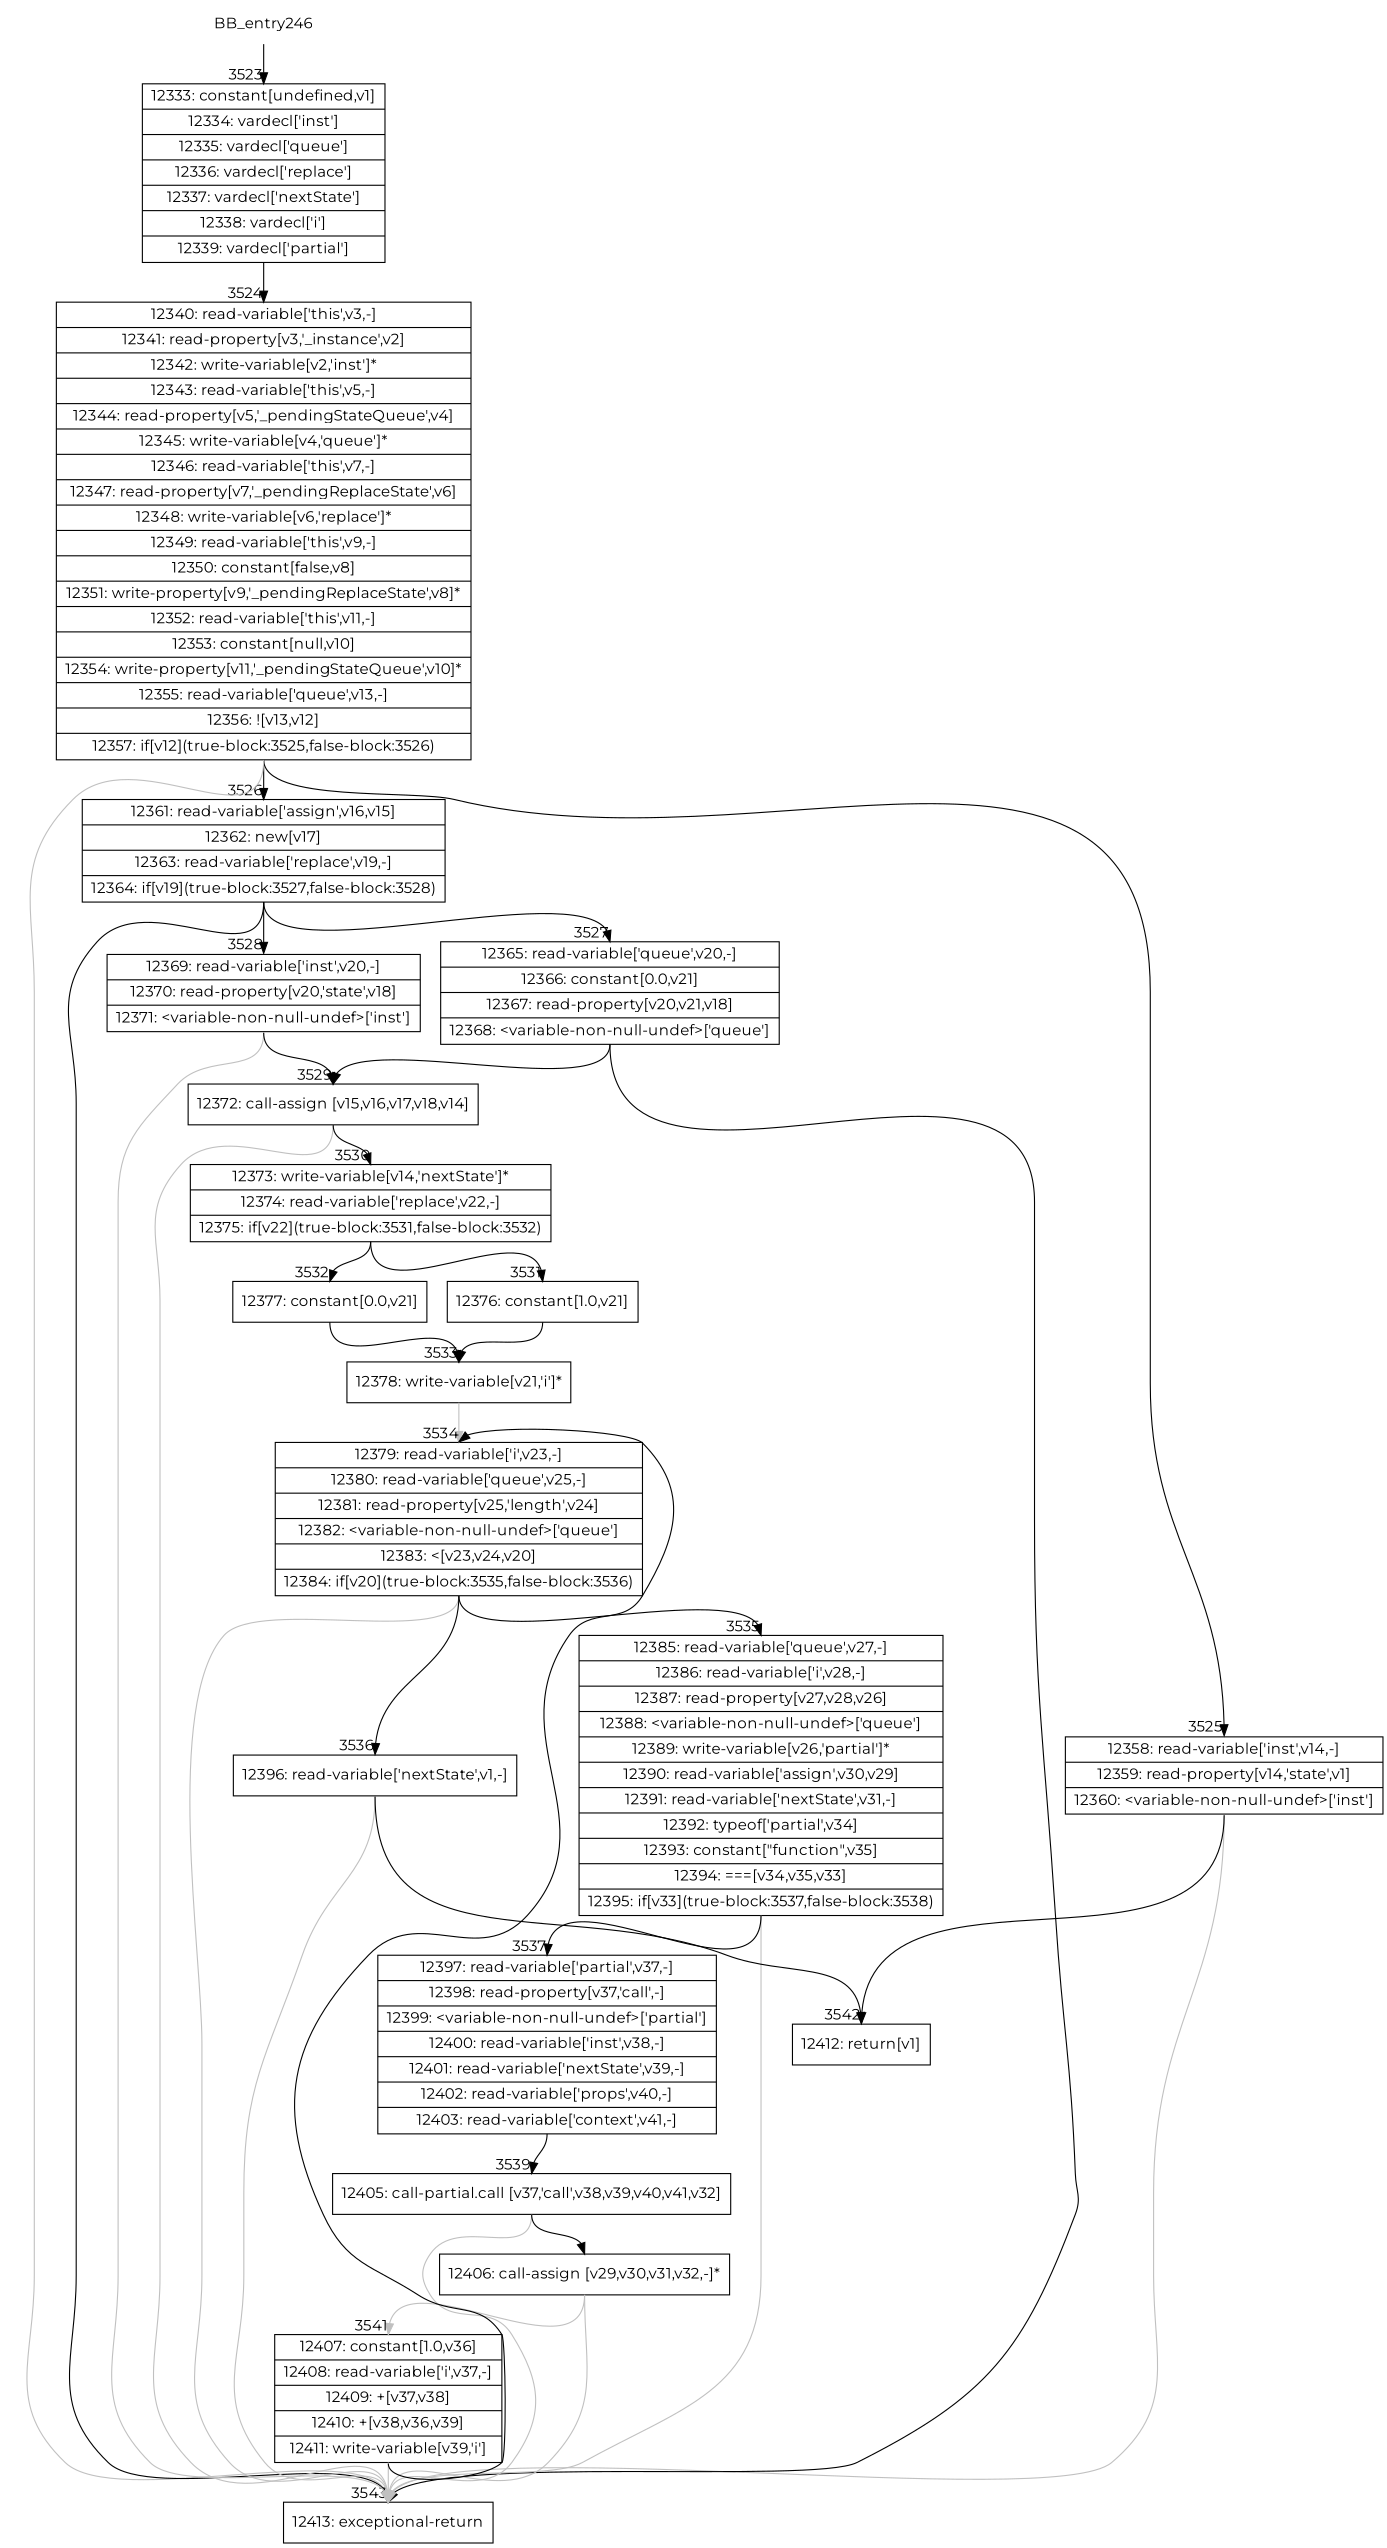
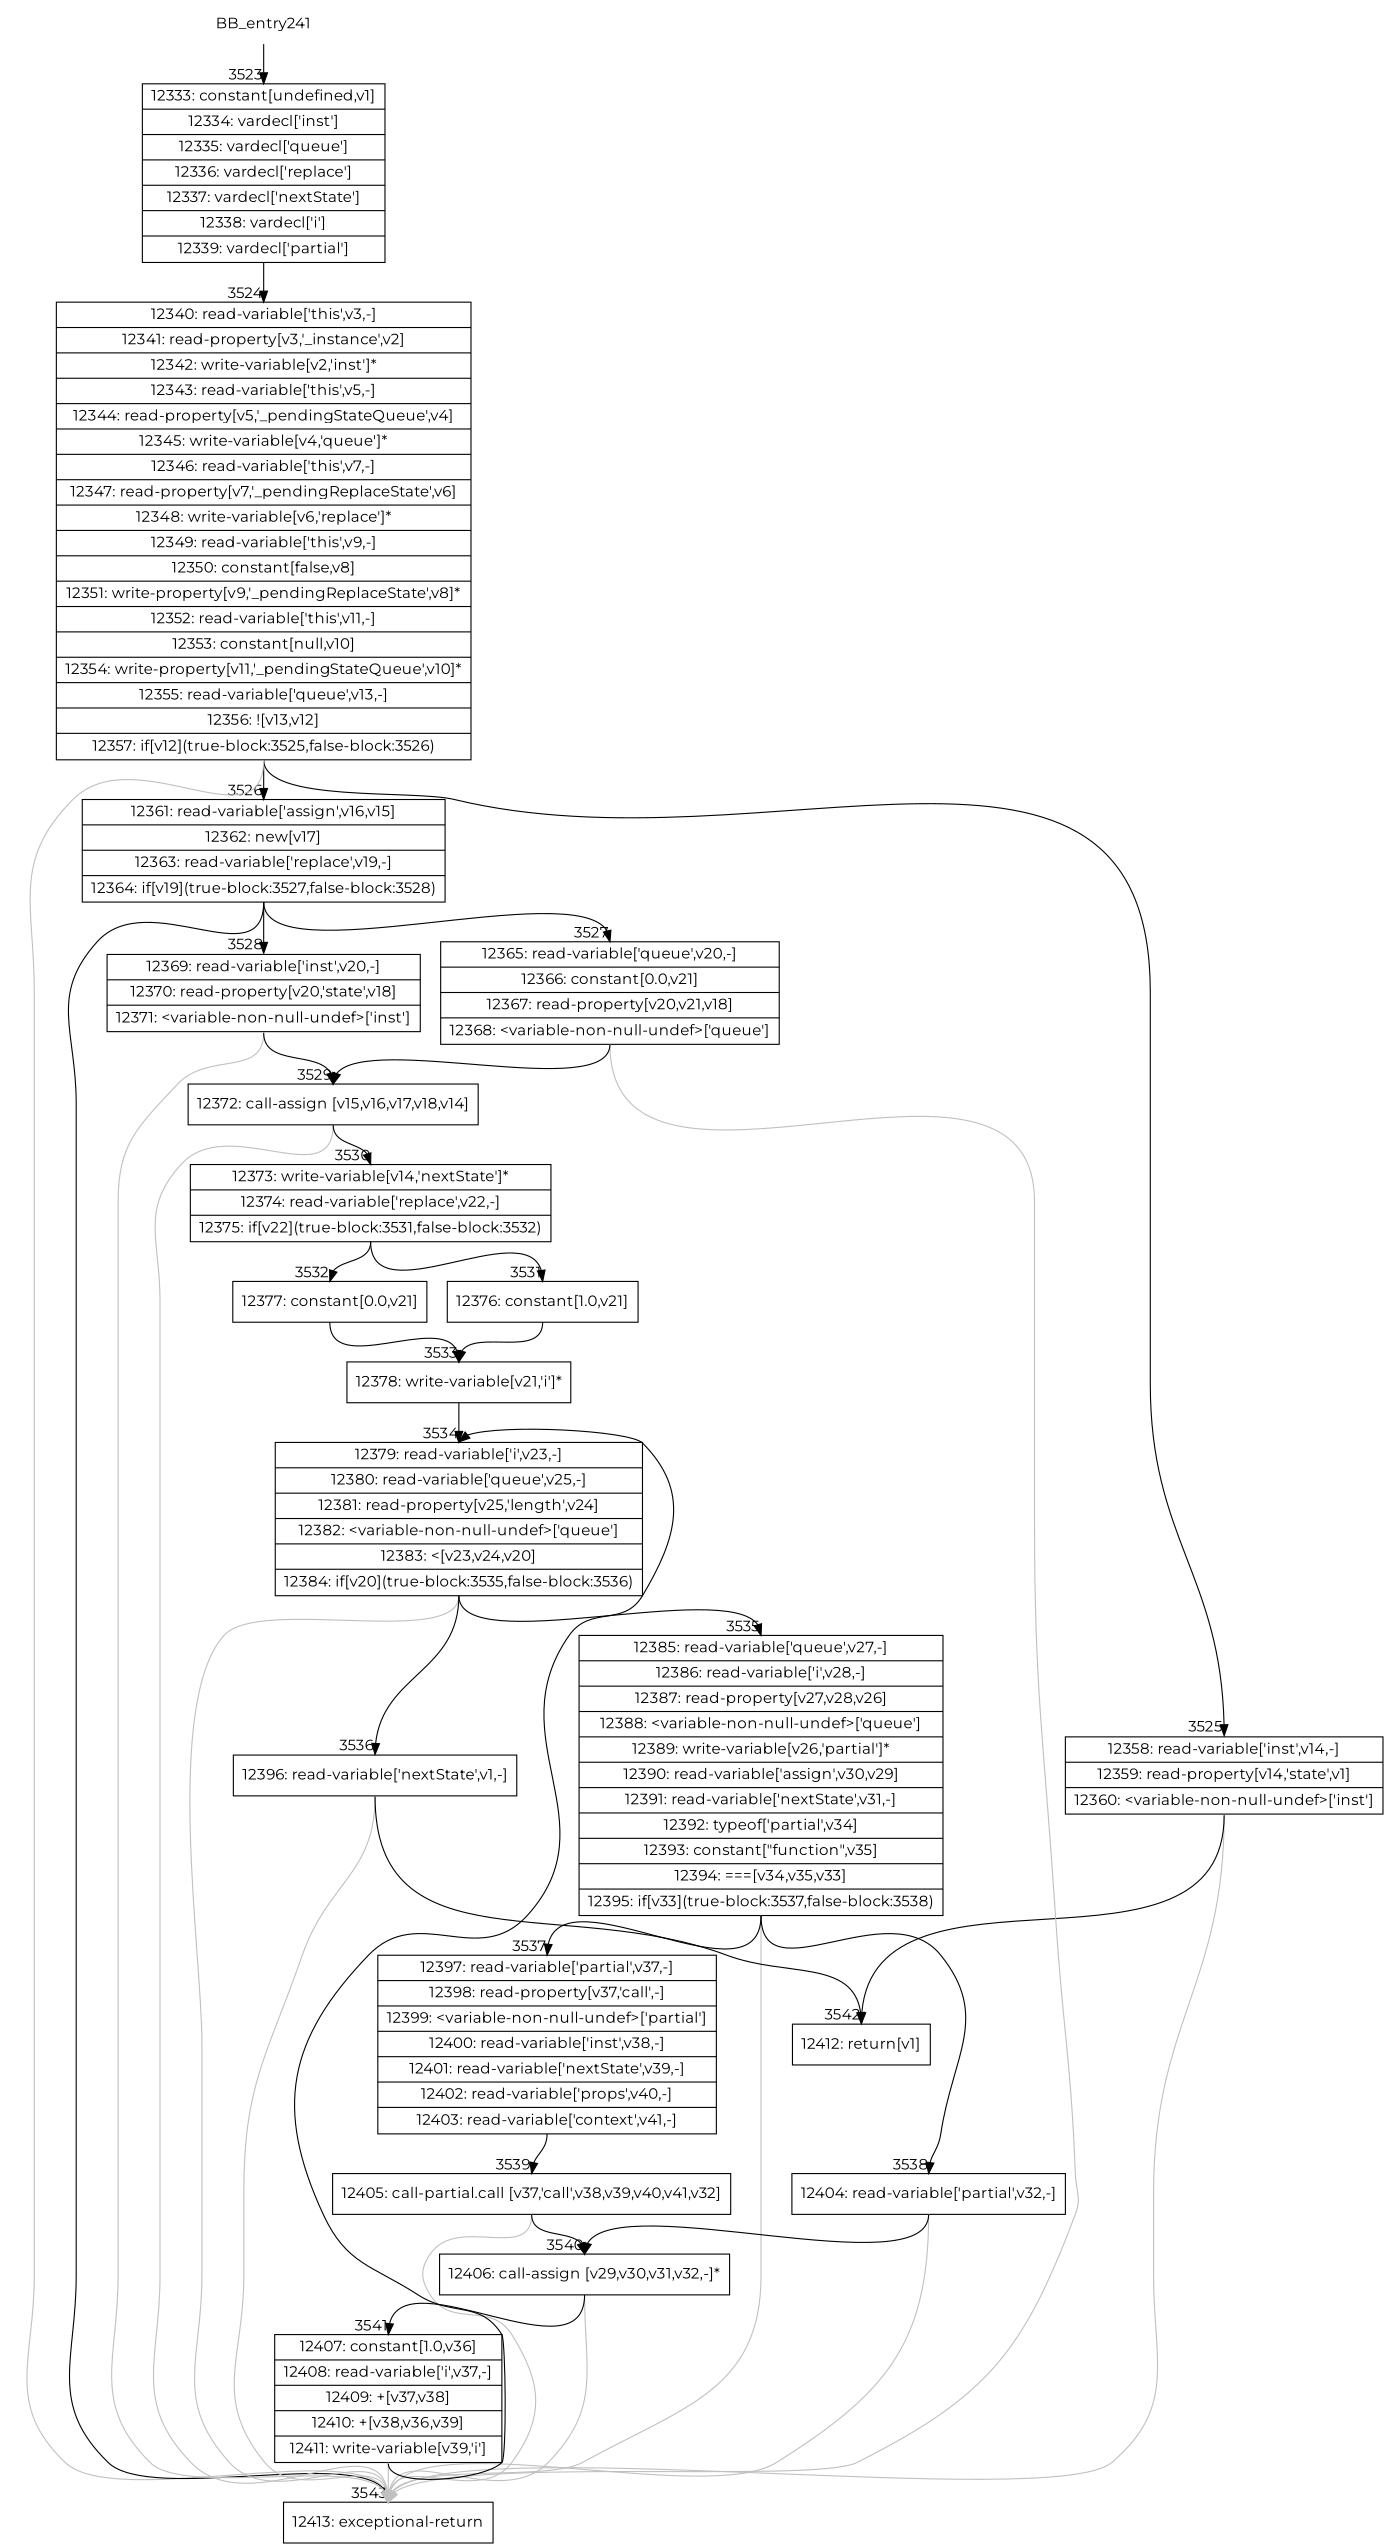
node "BB_entry246": label "BB_entry246" -> "BB_entry241"
edge "12378: write-variable[v21,'i']*" -> "12379: read-variable['i',v23,-]": color gray -> black
edge "12365: read-variable['queue',v20,-]" -> "12413: exceptional-return": color black -> gray
node "12404: read-variable['partial',v32,-]": added
edge "12406: call-assign [v29,v30,v31,v32,-]*" -> "12407: constant[1.0,v36]": color gray -> black
